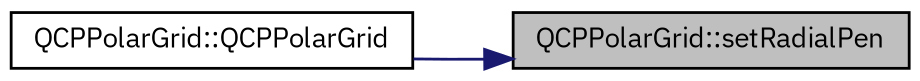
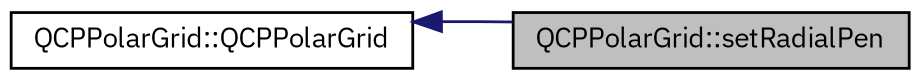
edge "QCPPolarGrid::QCPPolarGrid" -> "QCPPolarGrid::setRadialPen": reversed
